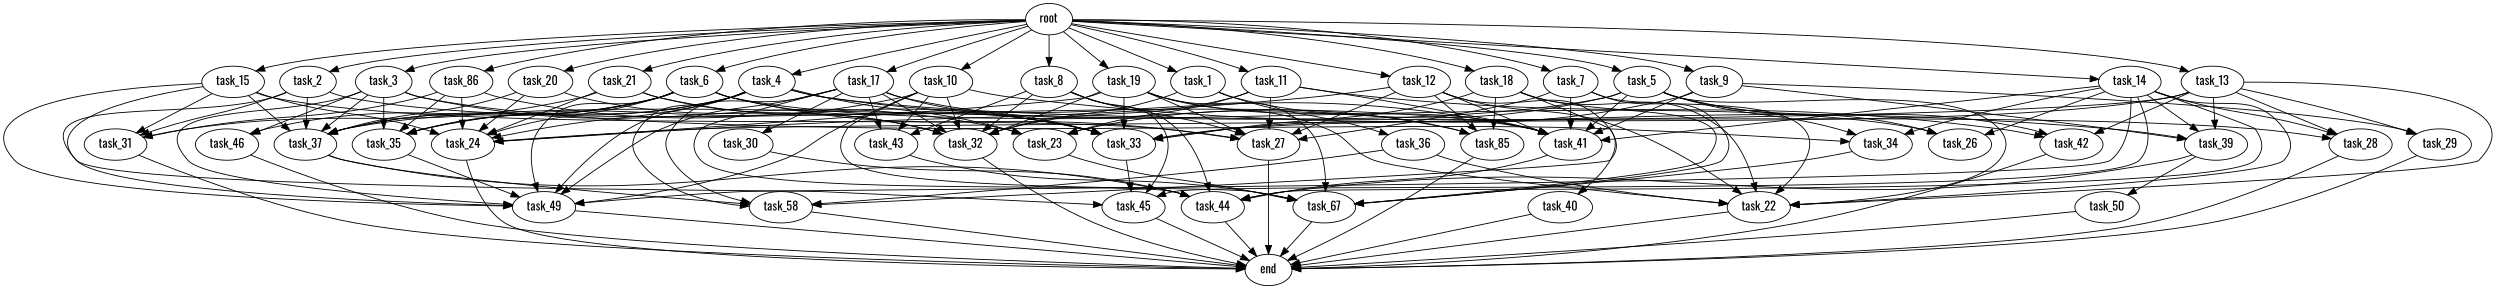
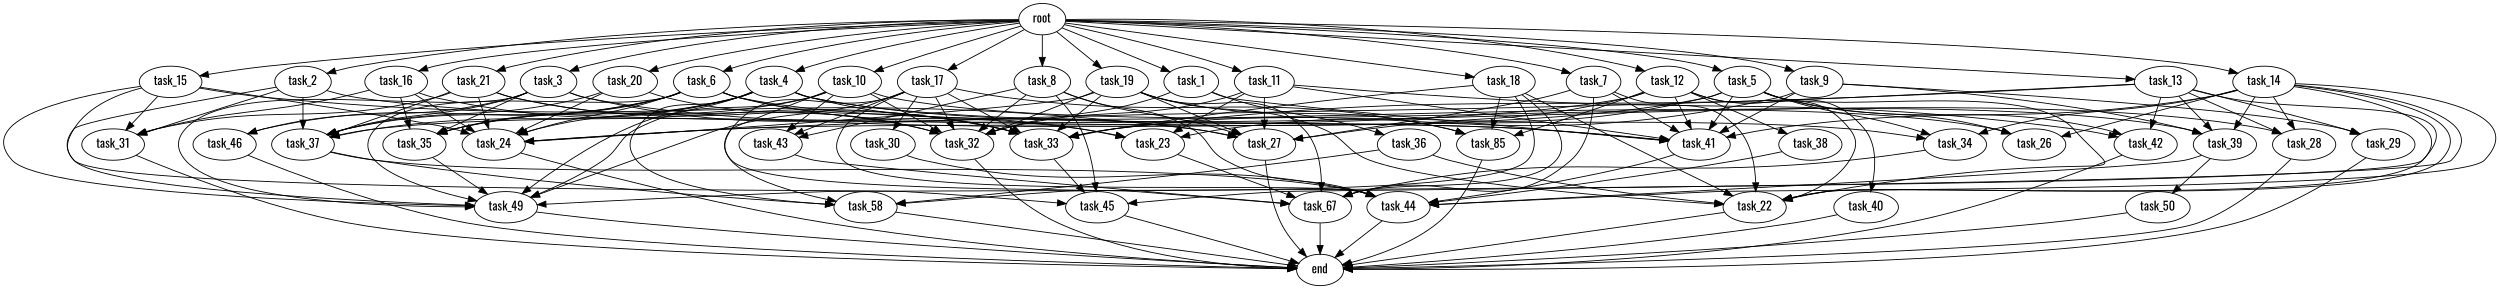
node "task_86": label "task_86" -> "task_16"
edge "task_15" -> "task_37": now "task_21" -> "task_37"
node "task_38": added
